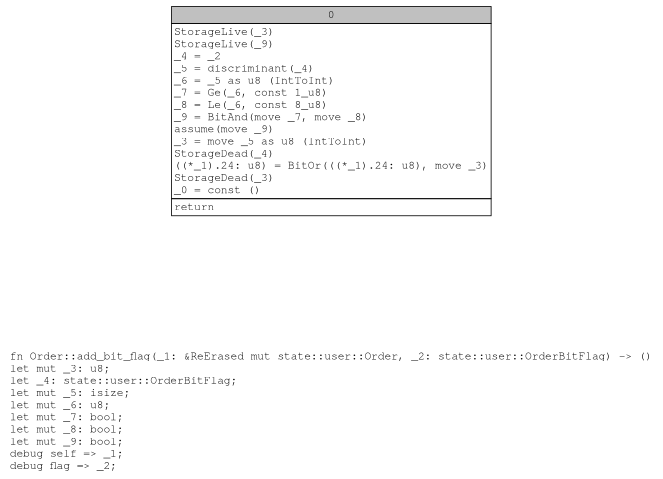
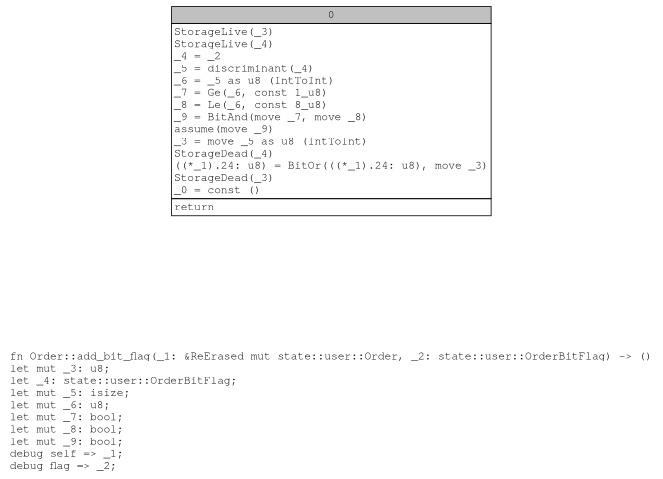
node "0": text "StorageLive(_9)" -> "StorageLive(_4)"
